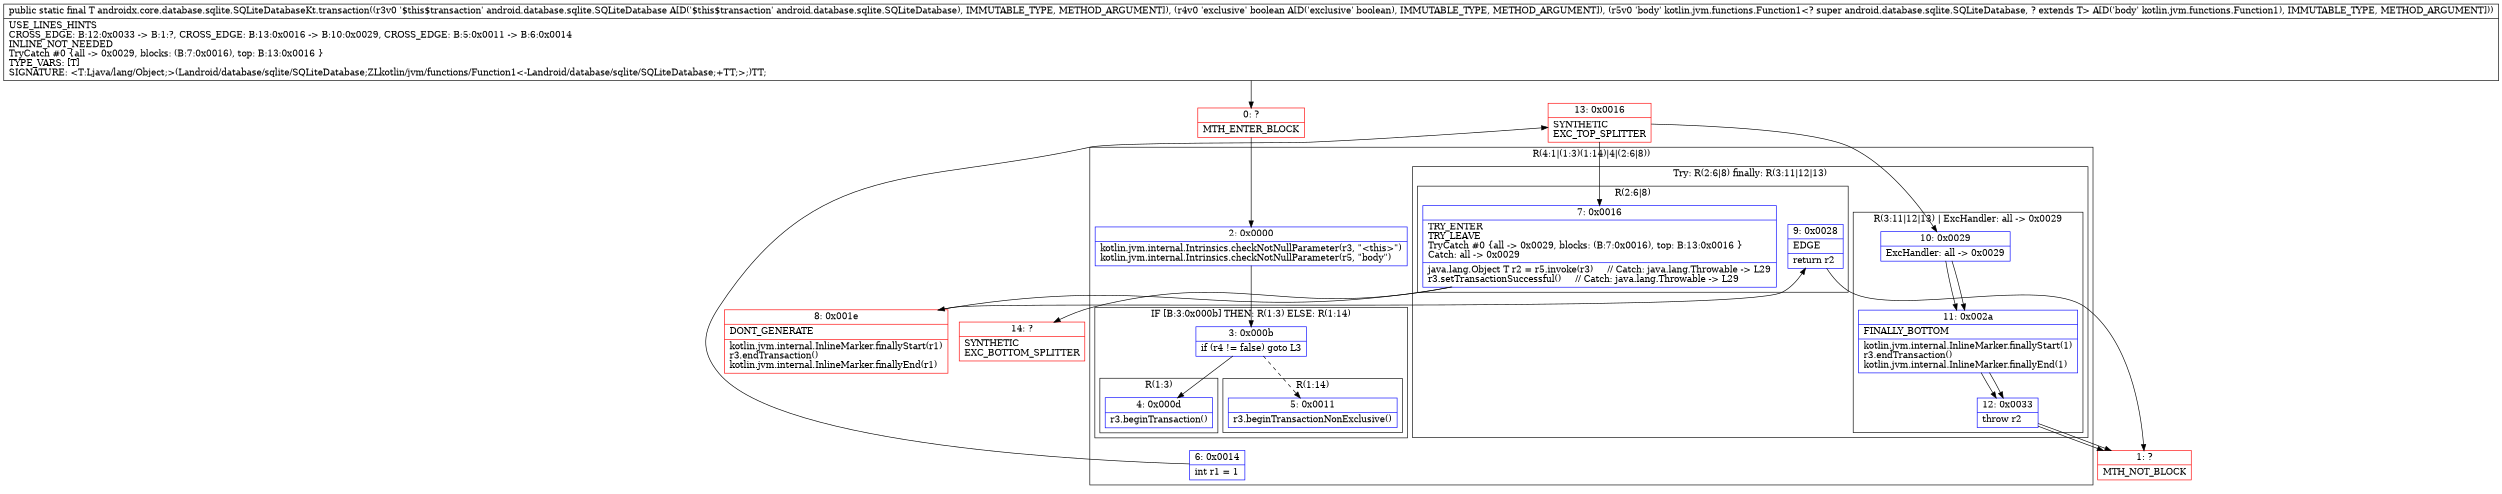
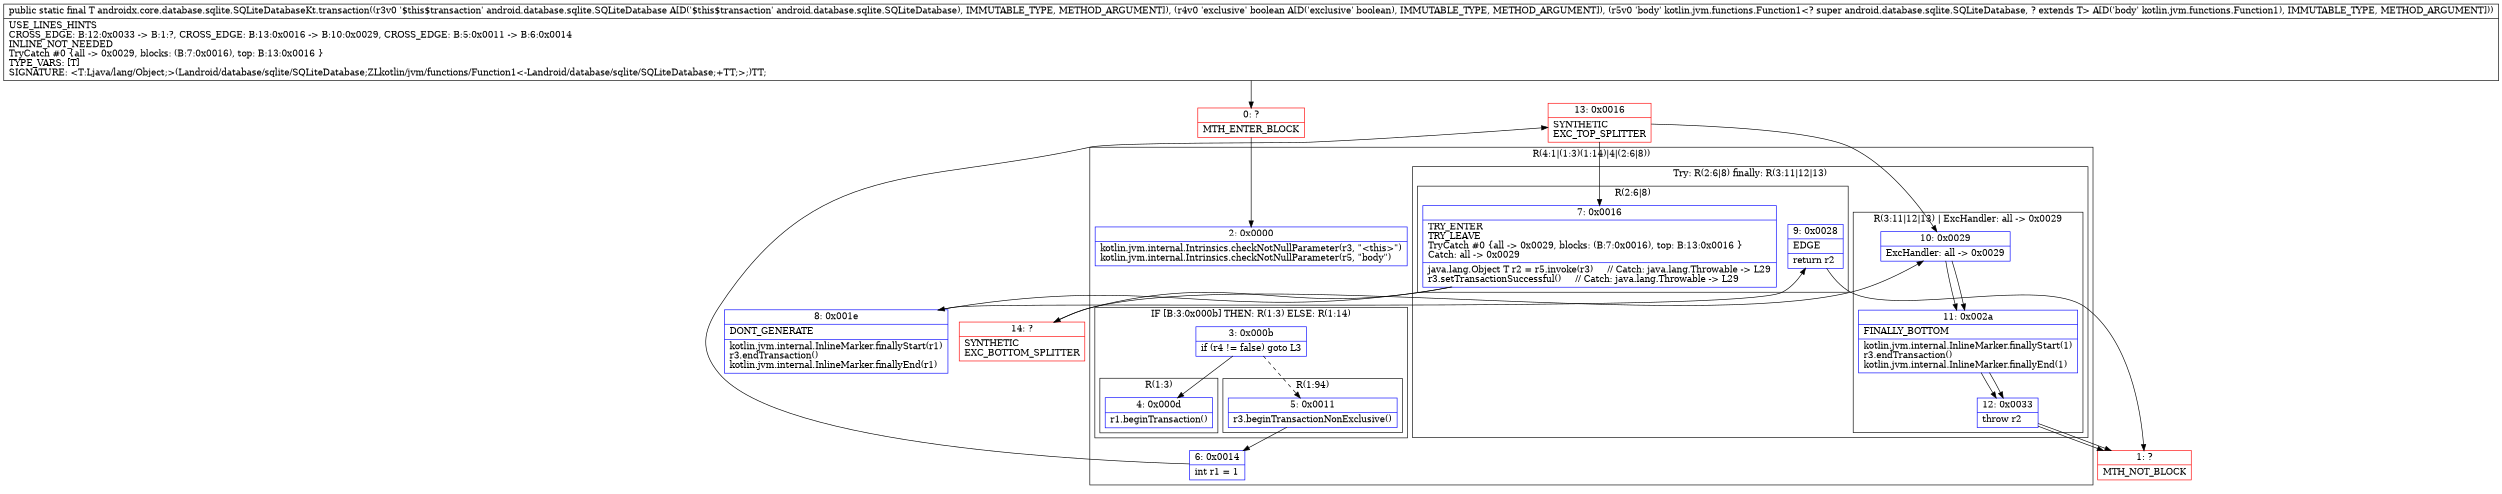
edge "2: 0x0000" -> "3: 0x000b": removed
edge "14: ?" -> "10: 0x0029": added
node "8: 0x001e": color red -> blue
cluster "R(1:14)": label "R(1:14)" -> "R(1:94)"
node "4: 0x000d": text "r3.beginTransaction()" -> "r1.beginTransaction()"
edge "5: 0x0011" -> "6: 0x0014": added
